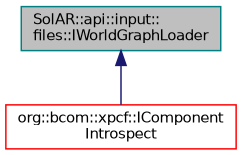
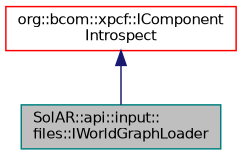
edge "org::bcom::xpcf::IComponent Introspect" -> "SolAR::api::input:: files::IWorldGraphLoader": reversed
